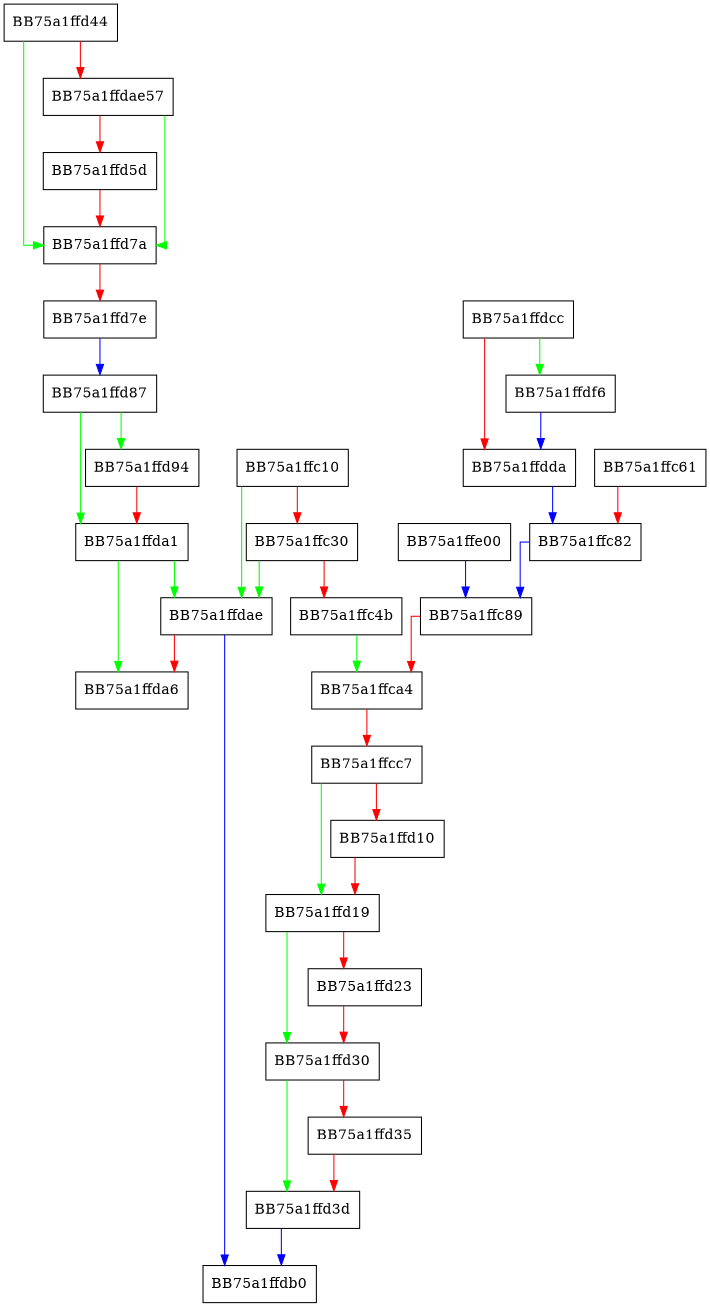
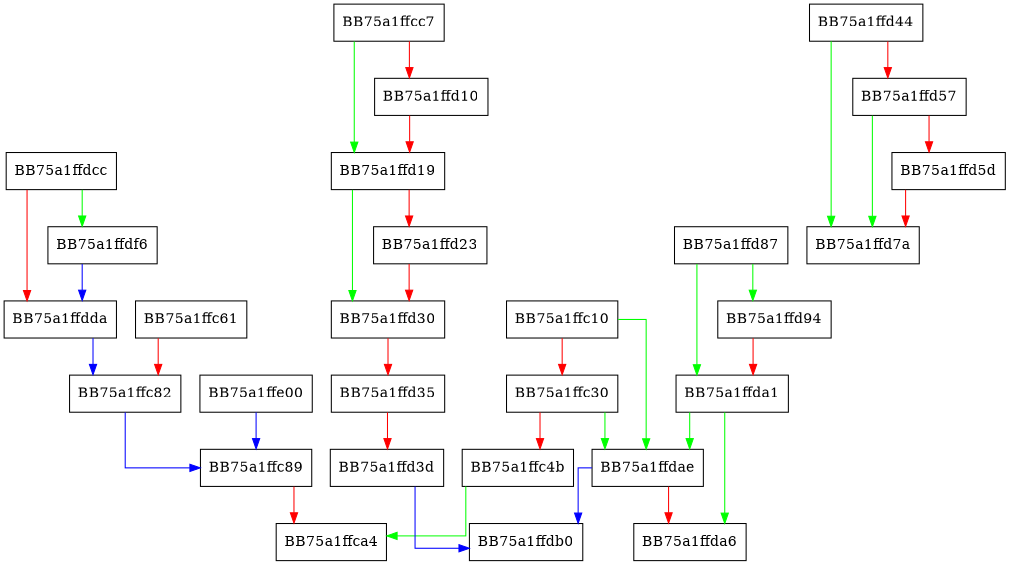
node "BB75a1ffdae57": label "BB75a1ffdae57" -> "BB75a1ffd57"
node "BB75a1ffd7e": removed
edge "BB75a1ffca4" -> "BB75a1ffcc7": removed
edge "BB75a1ffd30" -> "BB75a1ffd3d": removed
